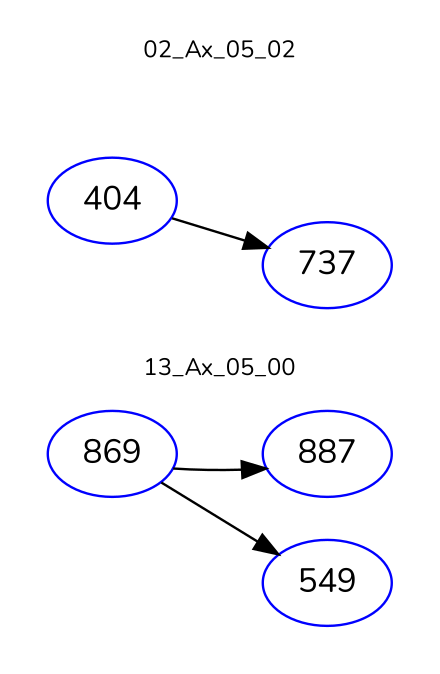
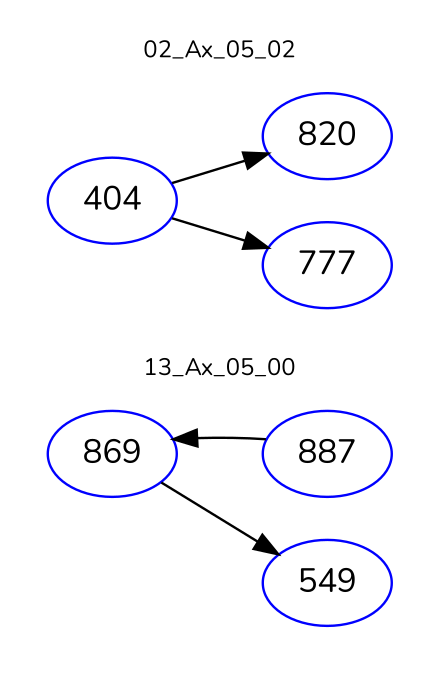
node "820": added
node "737": label "737" -> "777"
edge "869" -> "887": reversed
